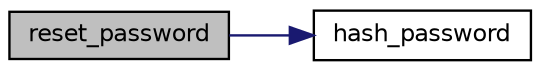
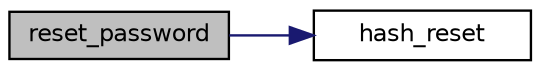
node "hash_password": label "hash_password" -> "hash_reset"
